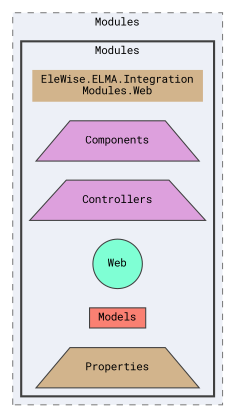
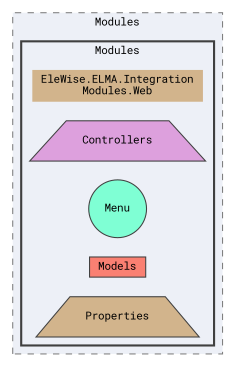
node "Components": removed
node "Web": label "Web" -> "Menu"
